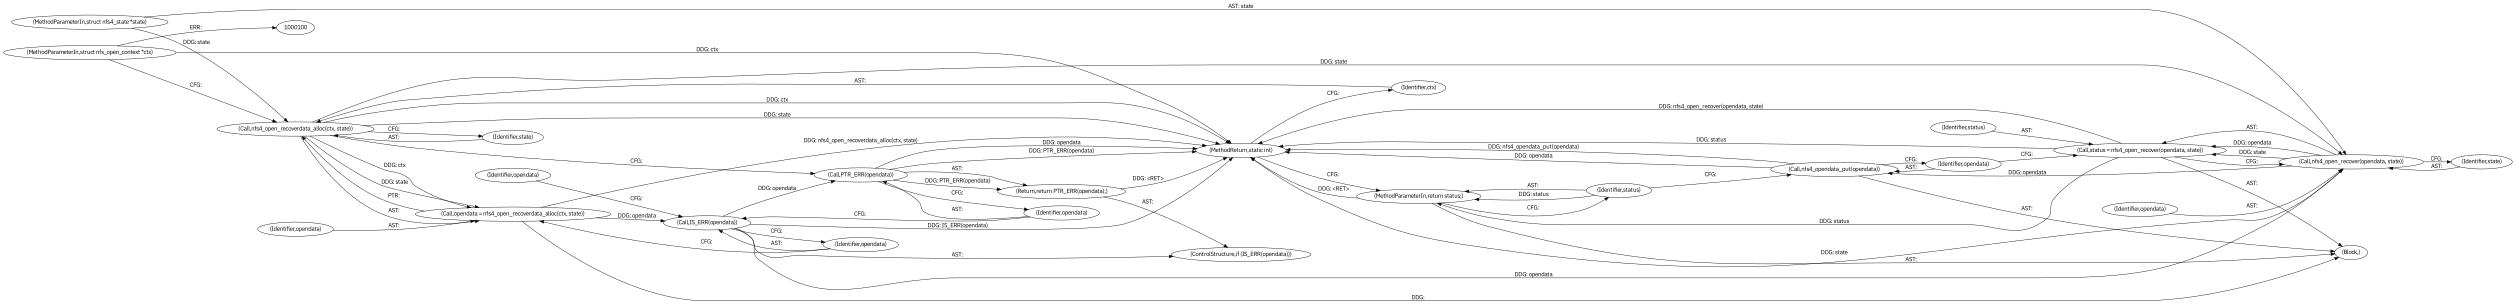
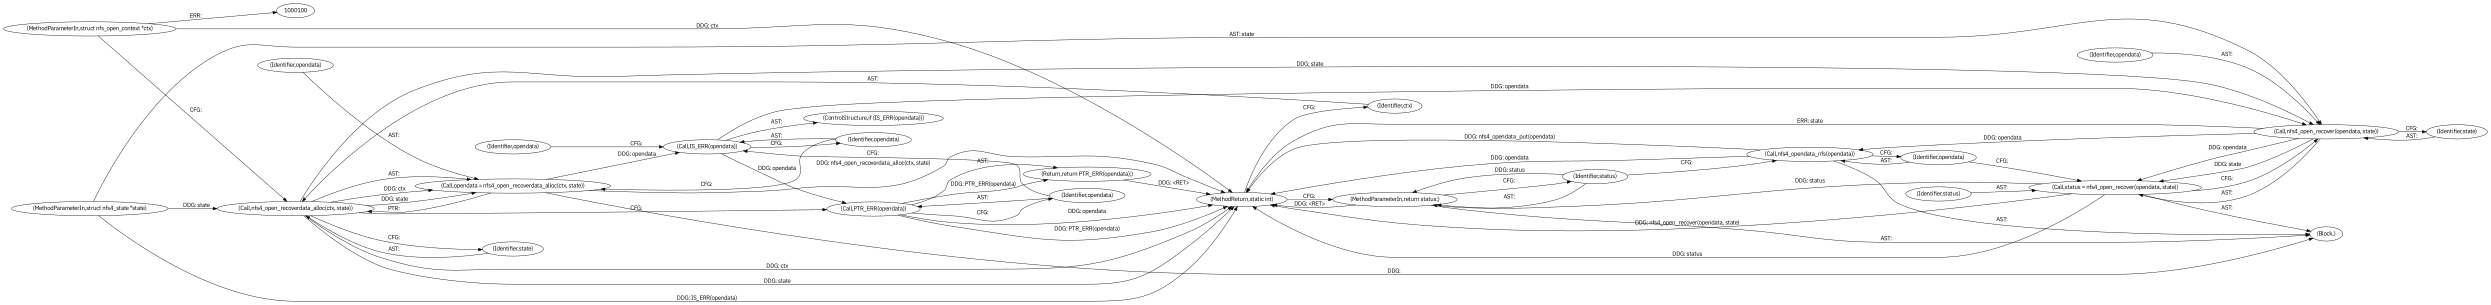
node "(Call,nfs4_opendata_put(opendata))": label "(Call,nfs4_opendata_put(opendata))" -> "(Call,nfs4_opendata_nfs(opendata))"
edge "(Return,return PTR_ERR(opendata);)" -> "(ControlStructure,if (IS_ERR(opendata)))": removed, label "AST:"
edge "(Call,IS_ERR(opendata))" -> "(MethodReturn,static int)": now "(MethodParameterIn,struct nfs4_state *state)" -> "(MethodReturn,static int)"
edge "(Call,nfs4_open_recover(opendata, state))" -> "(MethodReturn,static int)": label "DDG: state" -> "ERR: state"
